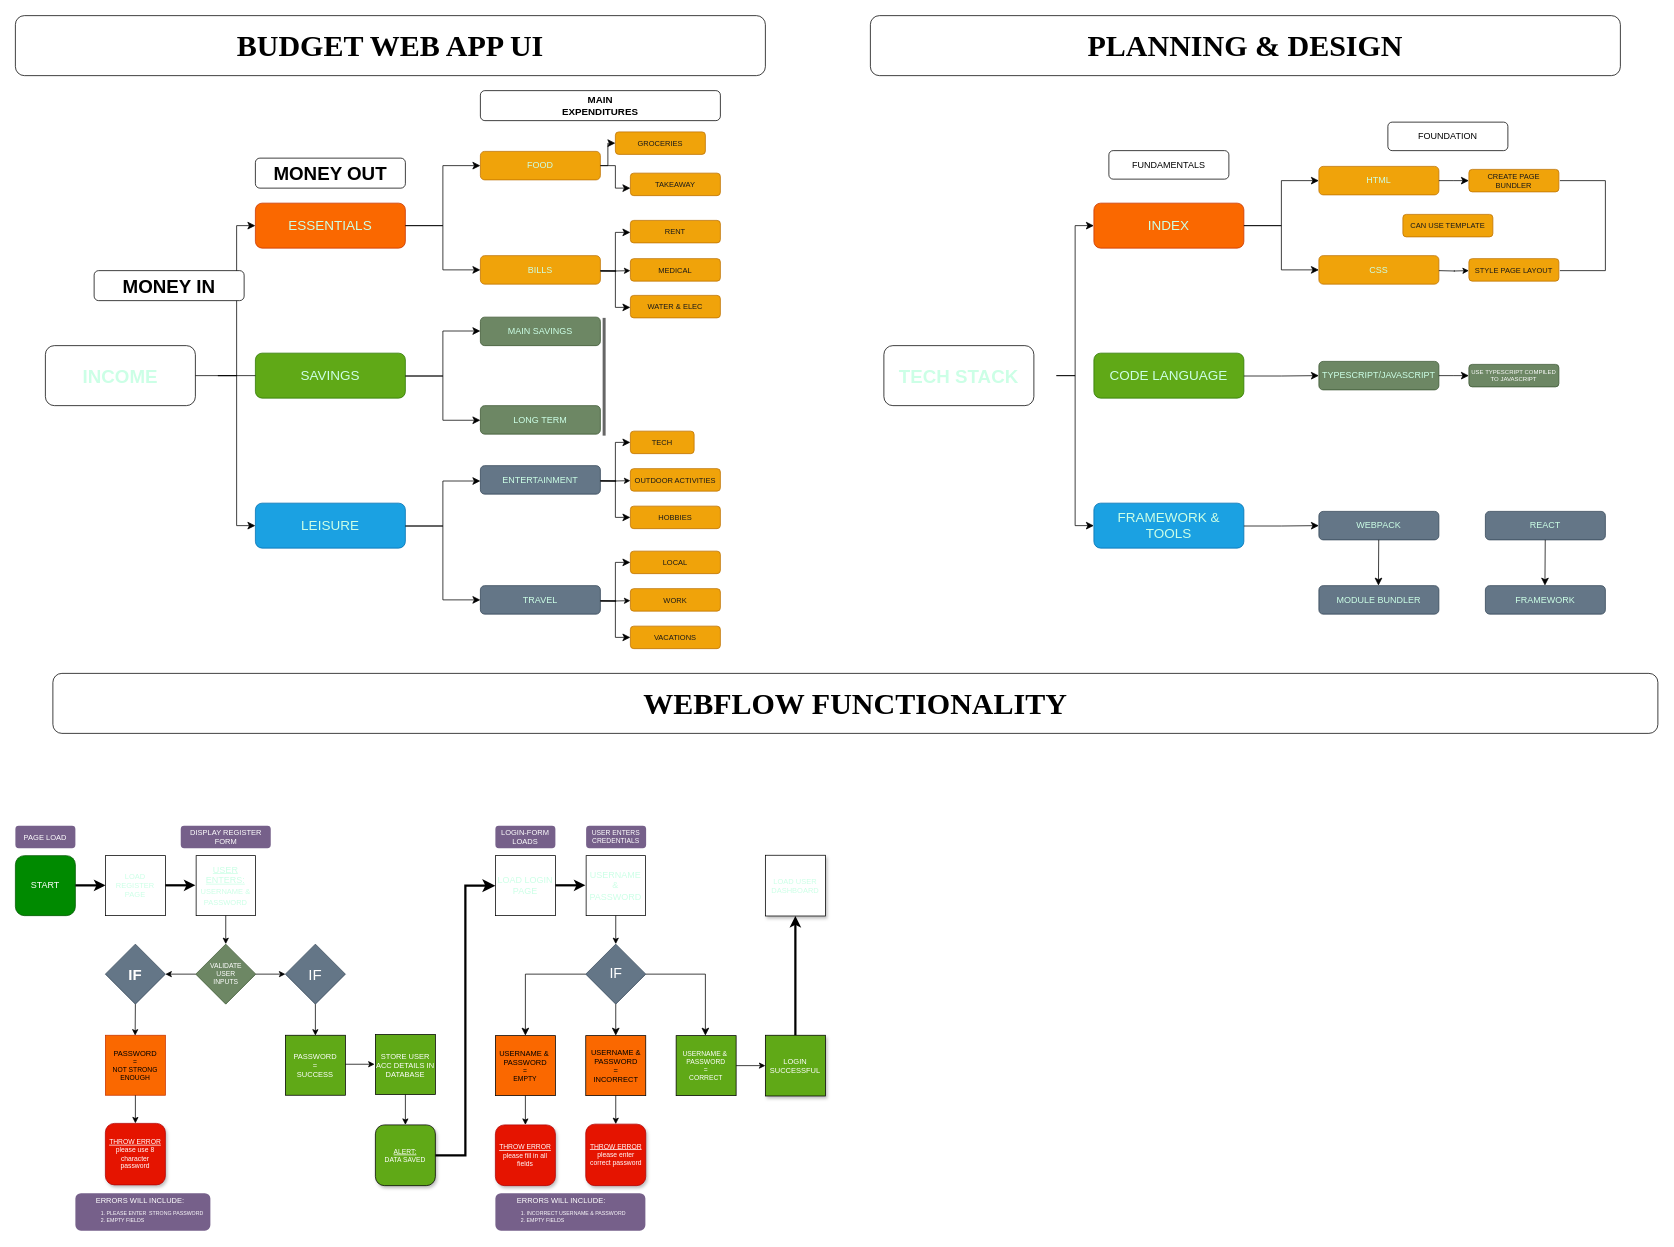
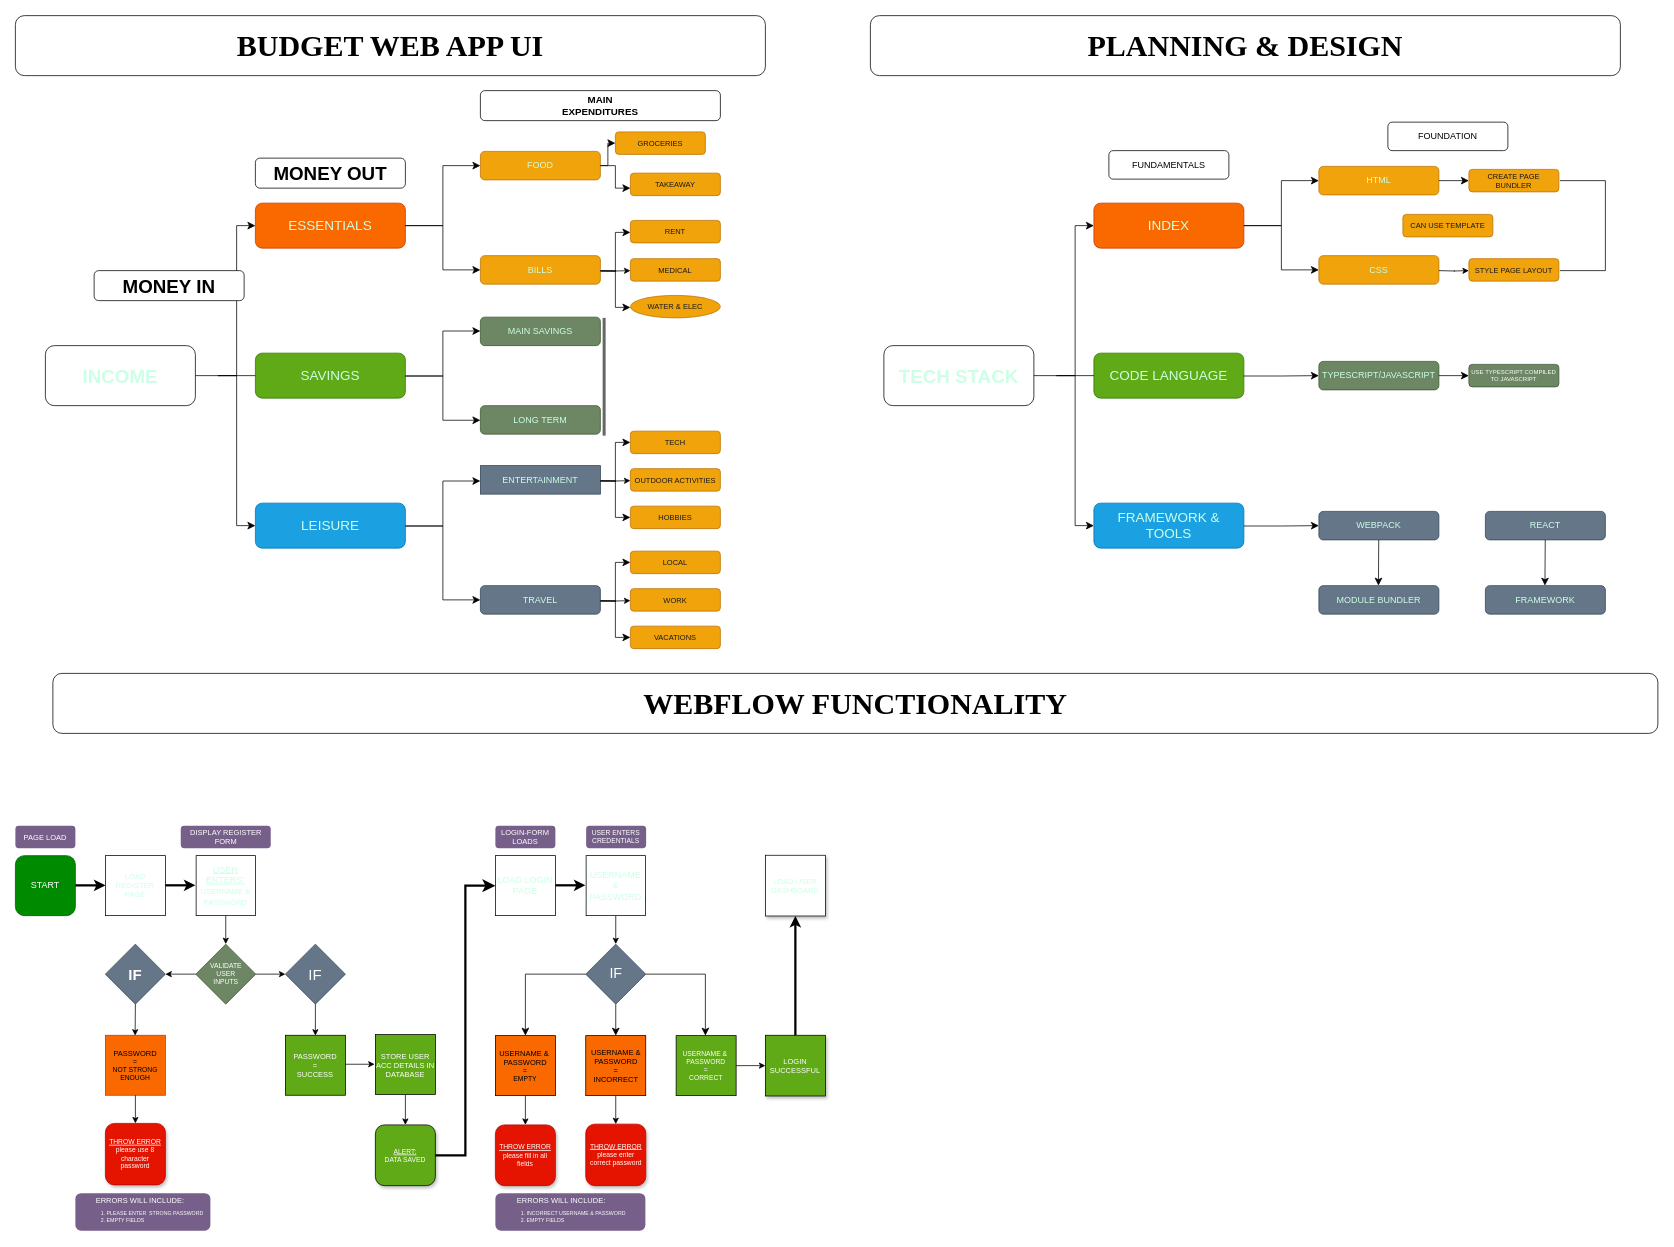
node "WATER & ELEC": shape rounded rectangle -> ellipse
edge "TECH STACK" -- "CODE LANGUAGE": added
node "TECH": size 64x23 -> 90x23
node "ENTERTAINMENT": shape rounded rectangle -> rectangle
